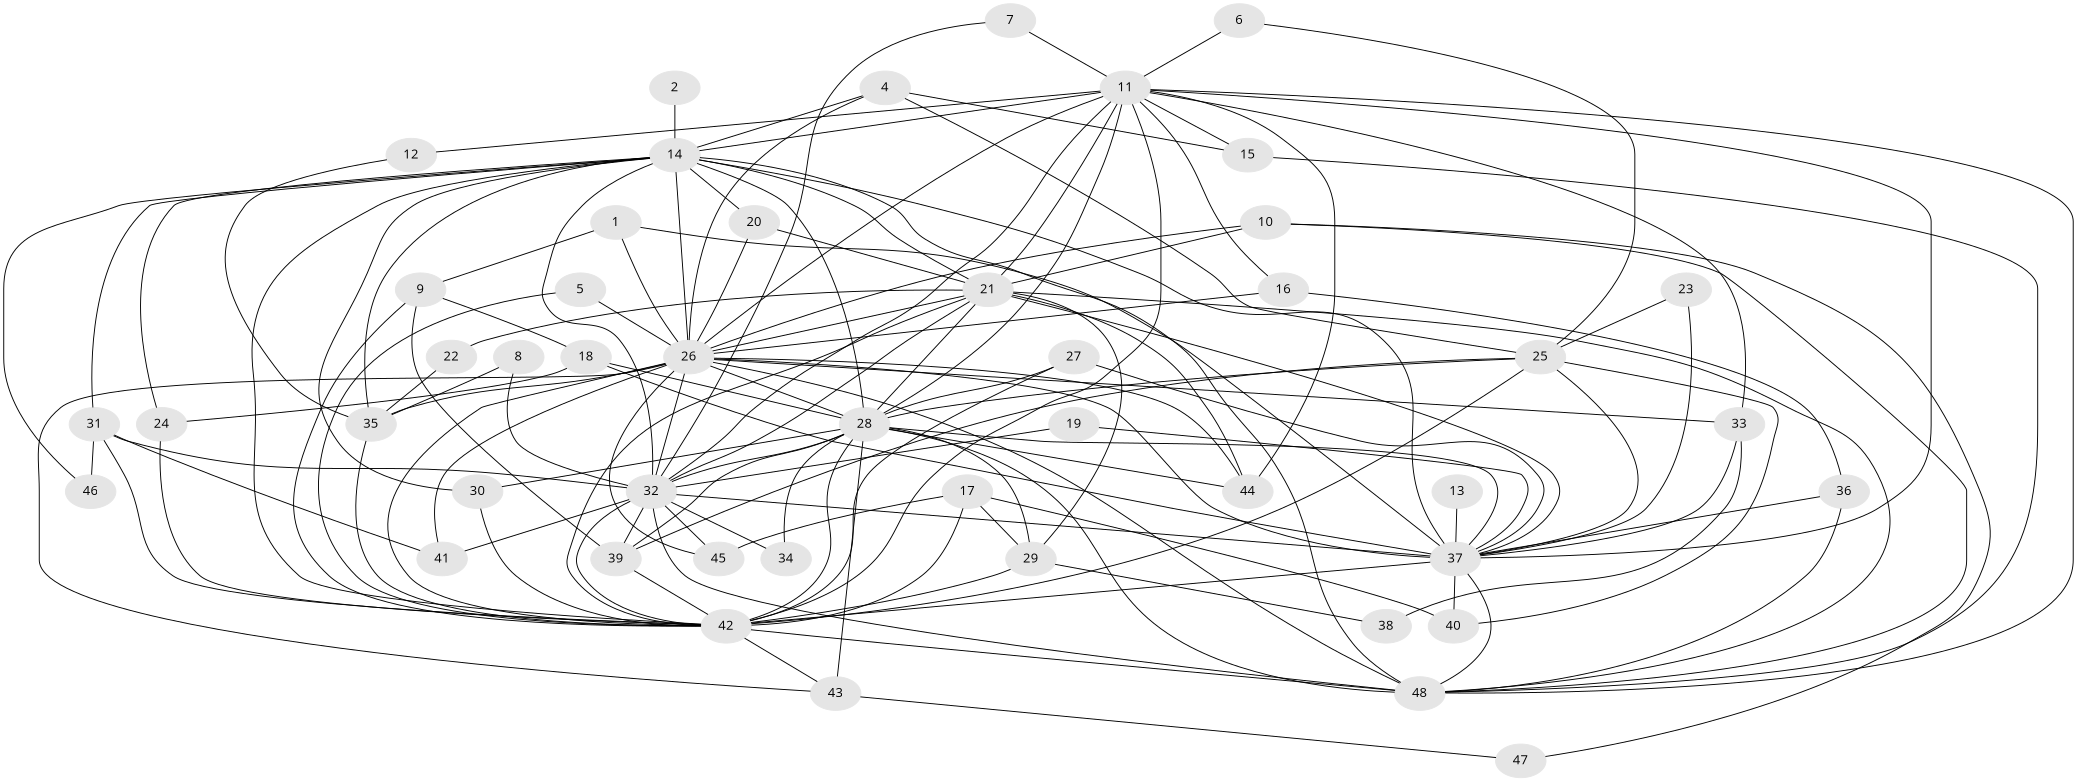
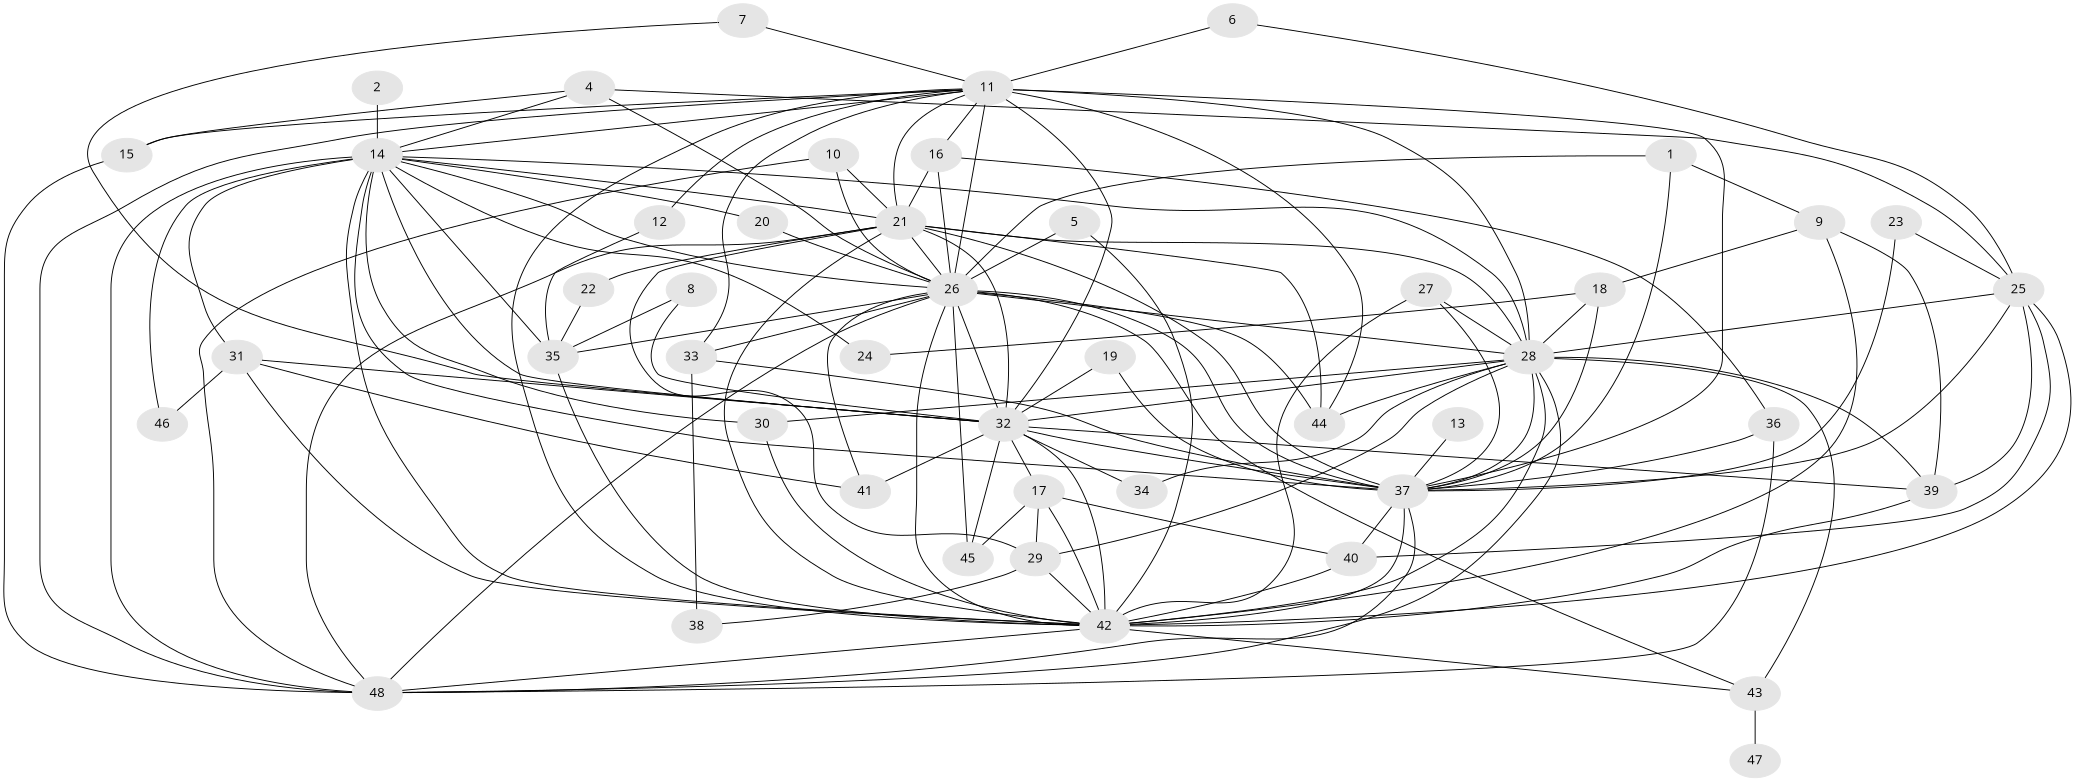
edge "20" -- "21": now "16" -- "21"
edge "10" -- "47": removed
edge "24" -- "42": now "40" -- "42"
edge "32" -- "48": now "32" -- "17"
